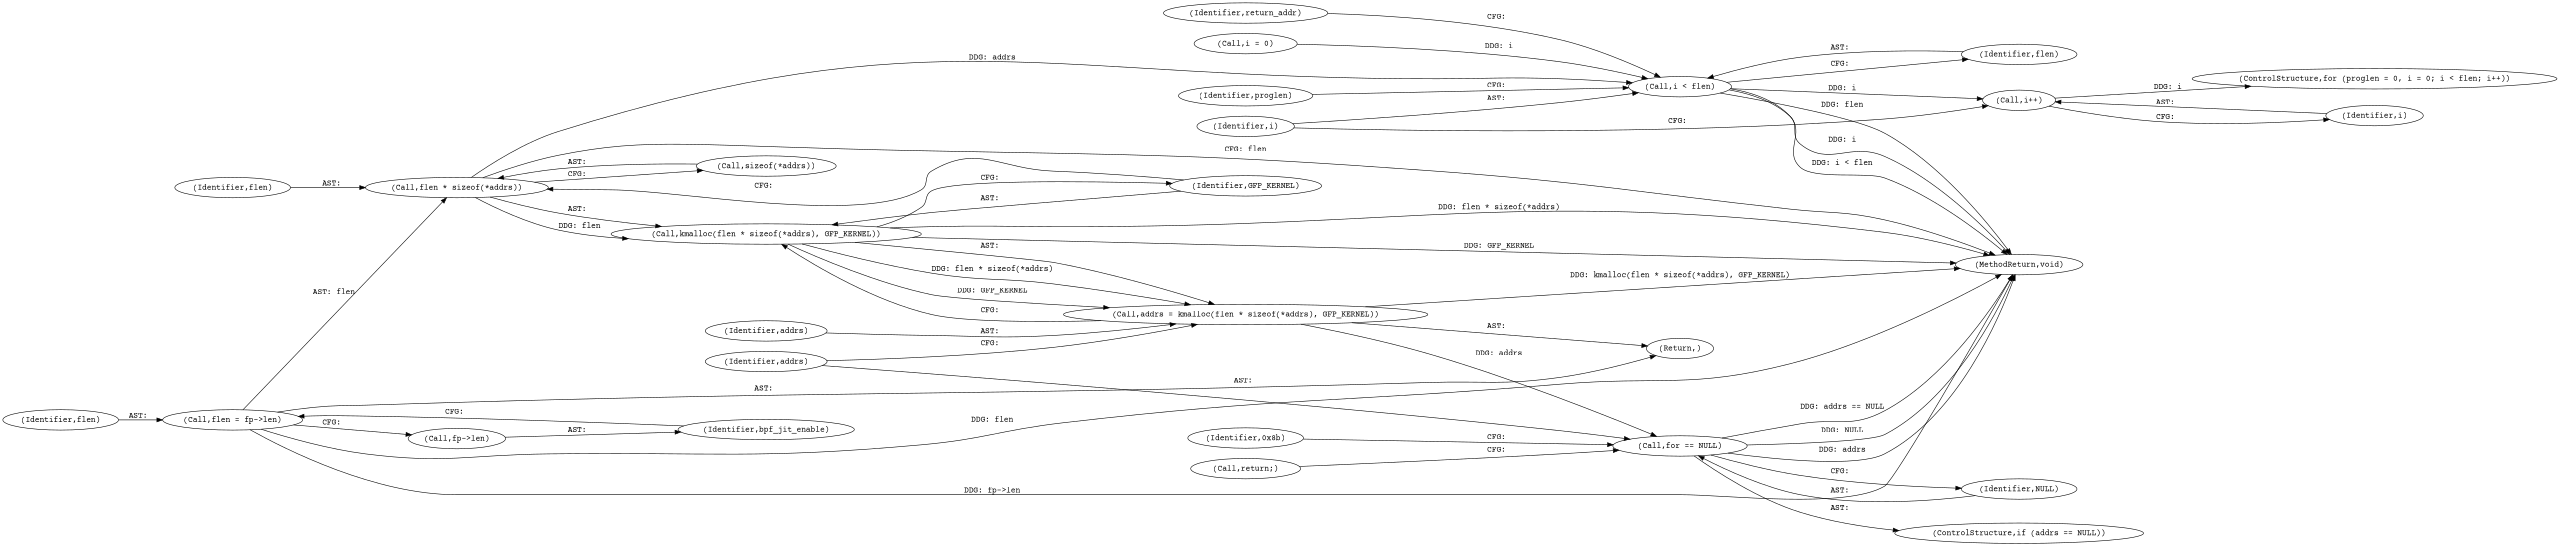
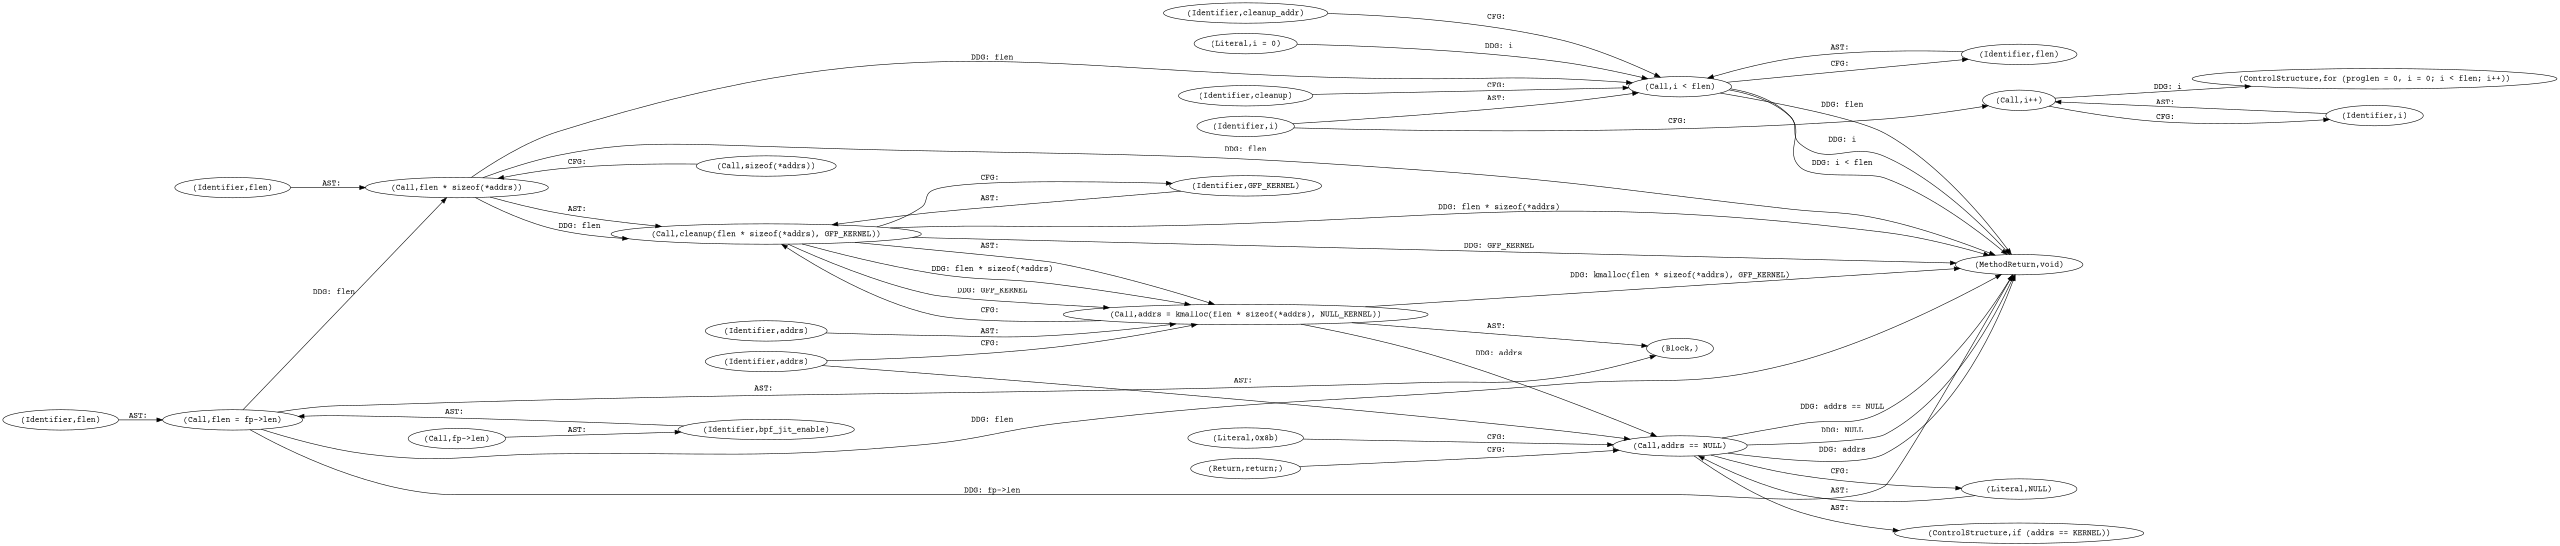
node "(Identifier,return_addr)": label "(Identifier,return_addr)" -> "(Identifier,cleanup_addr)"
node "(Call,i = 0)": label "(Call,i = 0)" -> "(Literal,i = 0)"
edge "(Call,flen * sizeof(*addrs))" -> "(Call,i < flen)": label "DDG: addrs" -> "DDG: flen"
edge "(Call,i < flen)" -> "(Call,i++)": removed, label "DDG: i"
node "(Identifier,proglen)": label "(Identifier,proglen)" -> "(Identifier,cleanup)"
edge "(Call,flen * sizeof(*addrs))" -> "(MethodReturn,void)": label "CFG: flen" -> "DDG: flen"
edge "(Call,sizeof(*addrs))" -> "(Call,flen * sizeof(*addrs))": label "AST: " -> "CFG: "
edge "(Call,flen * sizeof(*addrs))" -> "(Call,sizeof(*addrs))": removed, label "CFG:"
edge "(Identifier,GFP_KERNEL)" -> "(Call,flen * sizeof(*addrs))": removed, label "CFG:"
node "(Call,kmalloc(flen * sizeof(*addrs), GFP_KERNEL))": label "(Call,kmalloc(flen * sizeof(*addrs), GFP_KERNEL))" -> "(Call,cleanup(flen * sizeof(*addrs), GFP_KERNEL))"
edge "(Call,flen = fp->len)" -> "(Call,flen * sizeof(*addrs))": label "AST: flen" -> "DDG: flen"
node "(Call,addrs = kmalloc(flen * sizeof(*addrs), GFP_KERNEL))": label "(Call,addrs = kmalloc(flen * sizeof(*addrs), GFP_KERNEL))" -> "(Call,addrs = kmalloc(flen * sizeof(*addrs), NULL_KERNEL))"
node "(Return,)": label "(Return,)" -> "(Block,)"
edge "(Identifier,bpf_jit_enable)" -> "(Call,flen = fp->len)": label "CFG: " -> "AST: "
edge "(Call,flen = fp->len)" -> "(Call,fp->len)": removed, label "CFG:"
node "(Identifier,0x8b)": label "(Identifier,0x8b)" -> "(Literal,0x8b)"
node "(Call,for == NULL)": label "(Call,for == NULL)" -> "(Call,addrs == NULL)"
node "(Call,return;)": label "(Call,return;)" -> "(Return,return;)"
node "(Identifier,NULL)": label "(Identifier,NULL)" -> "(Literal,NULL)"
node "(ControlStructure,if (addrs == NULL))": label "(ControlStructure,if (addrs == NULL))" -> "(ControlStructure,if (addrs == KERNEL))"
